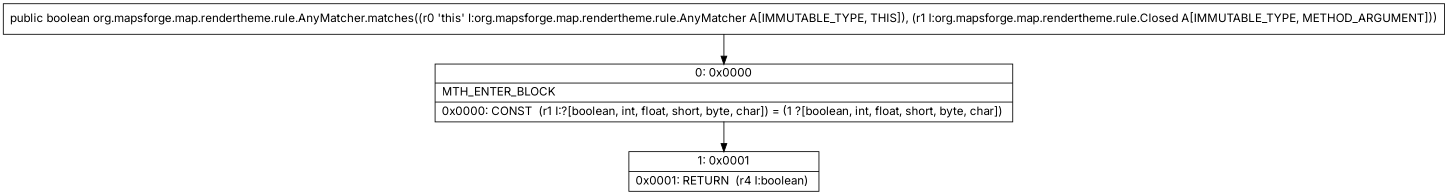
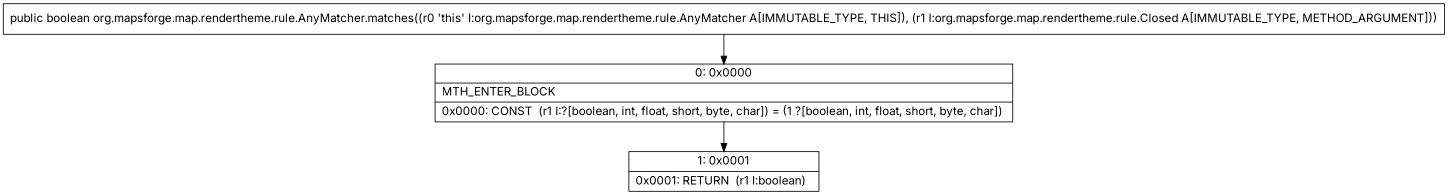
node "1: 0x0001": text "0x0001: RETURN  (r4 I:boolean)" -> "0x0001: RETURN  (r1 I:boolean)"
